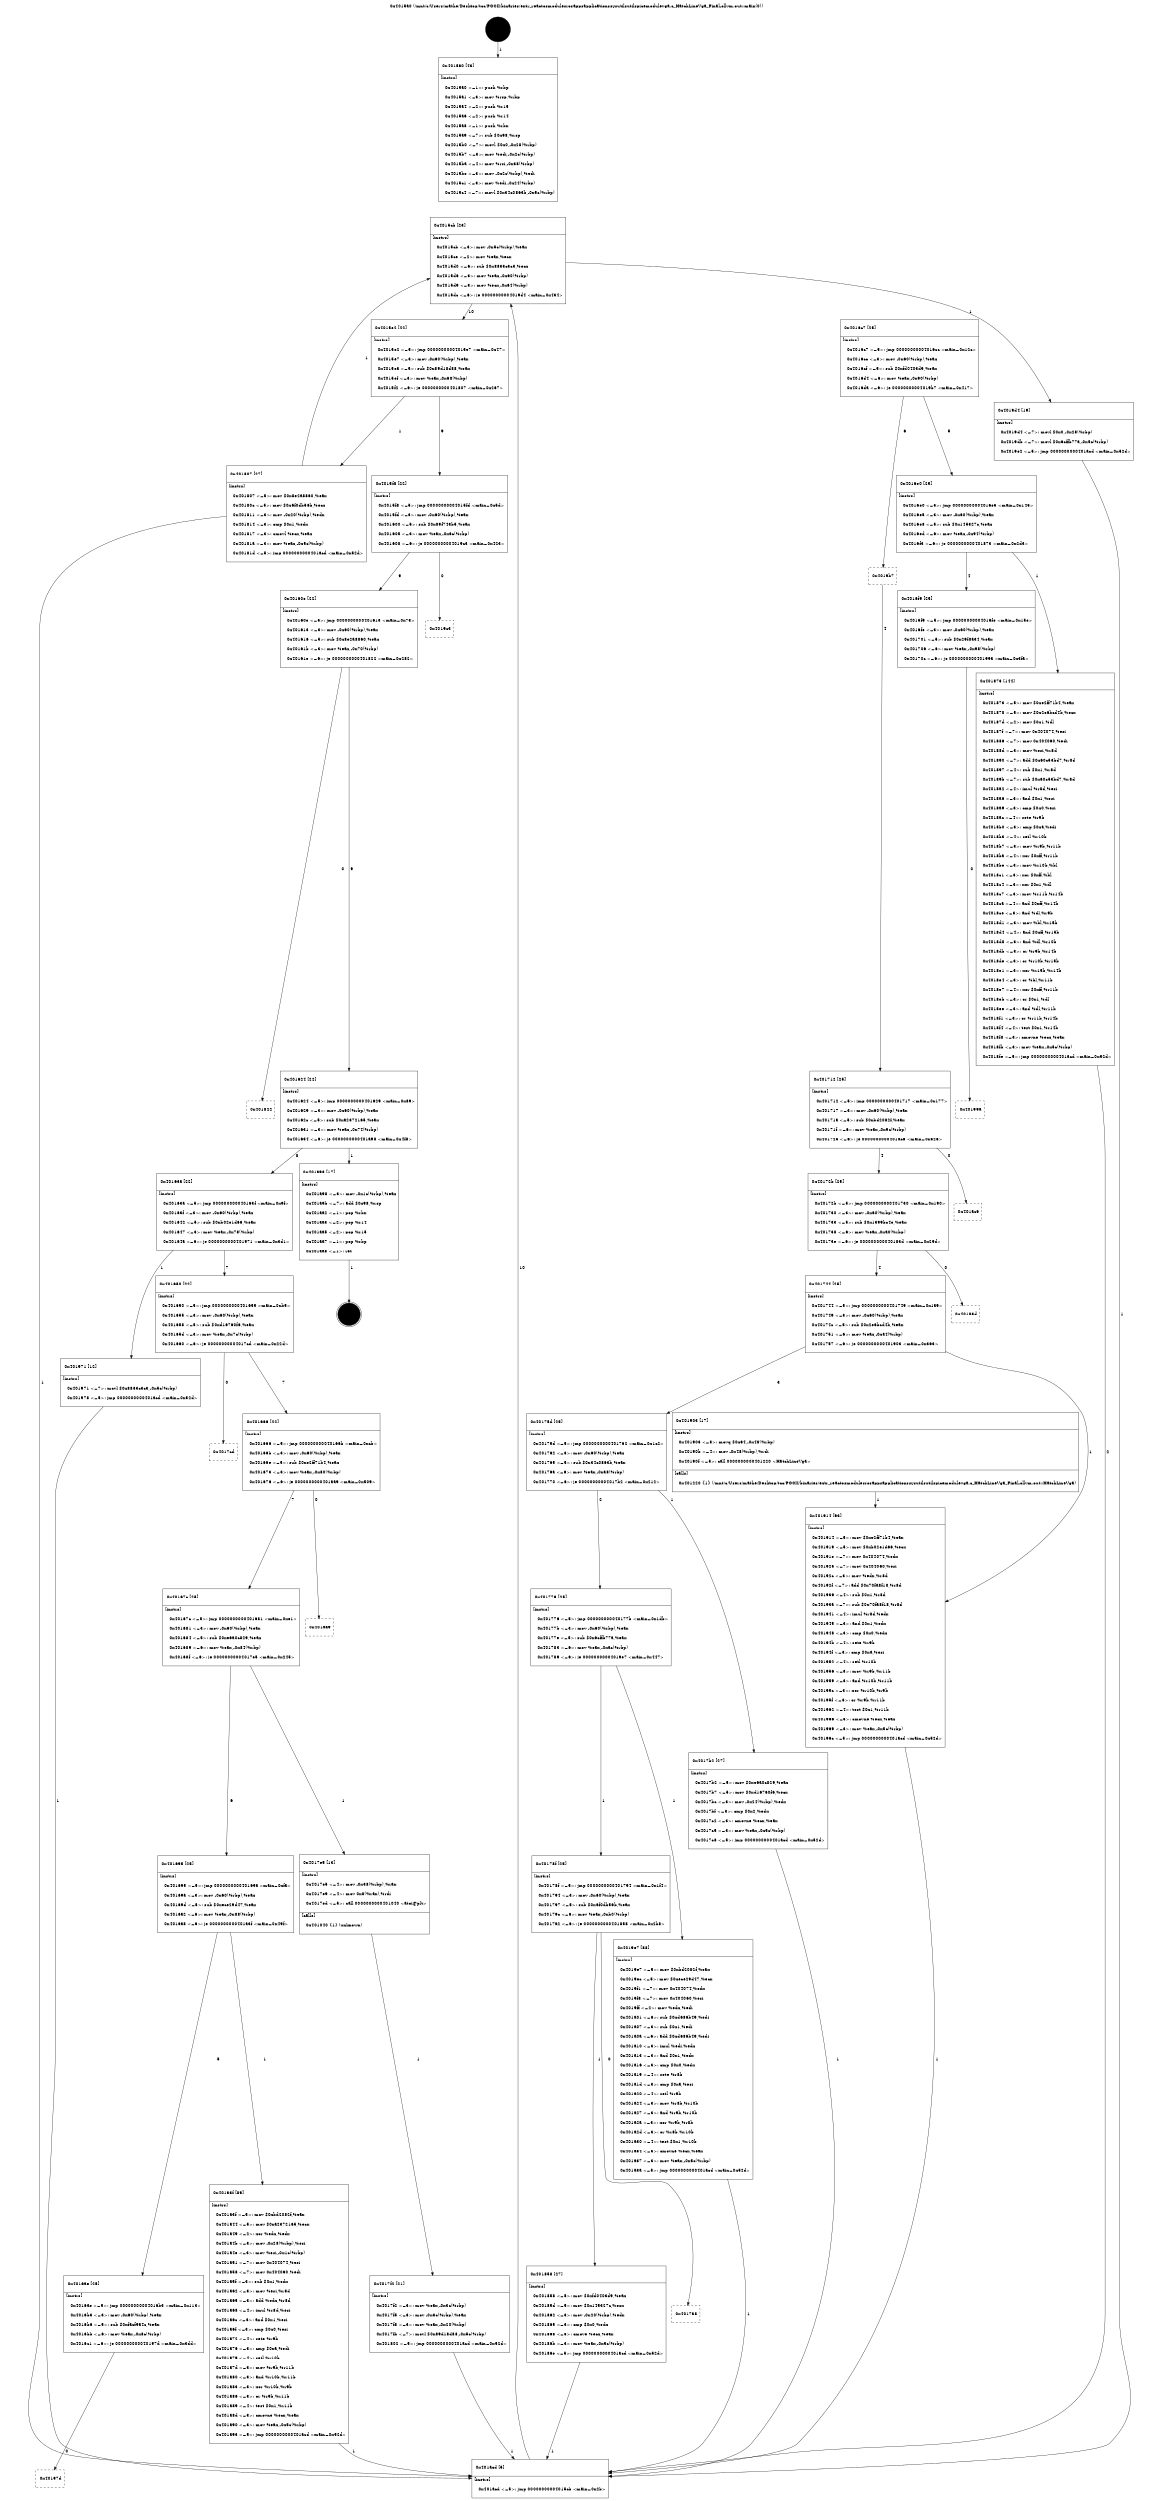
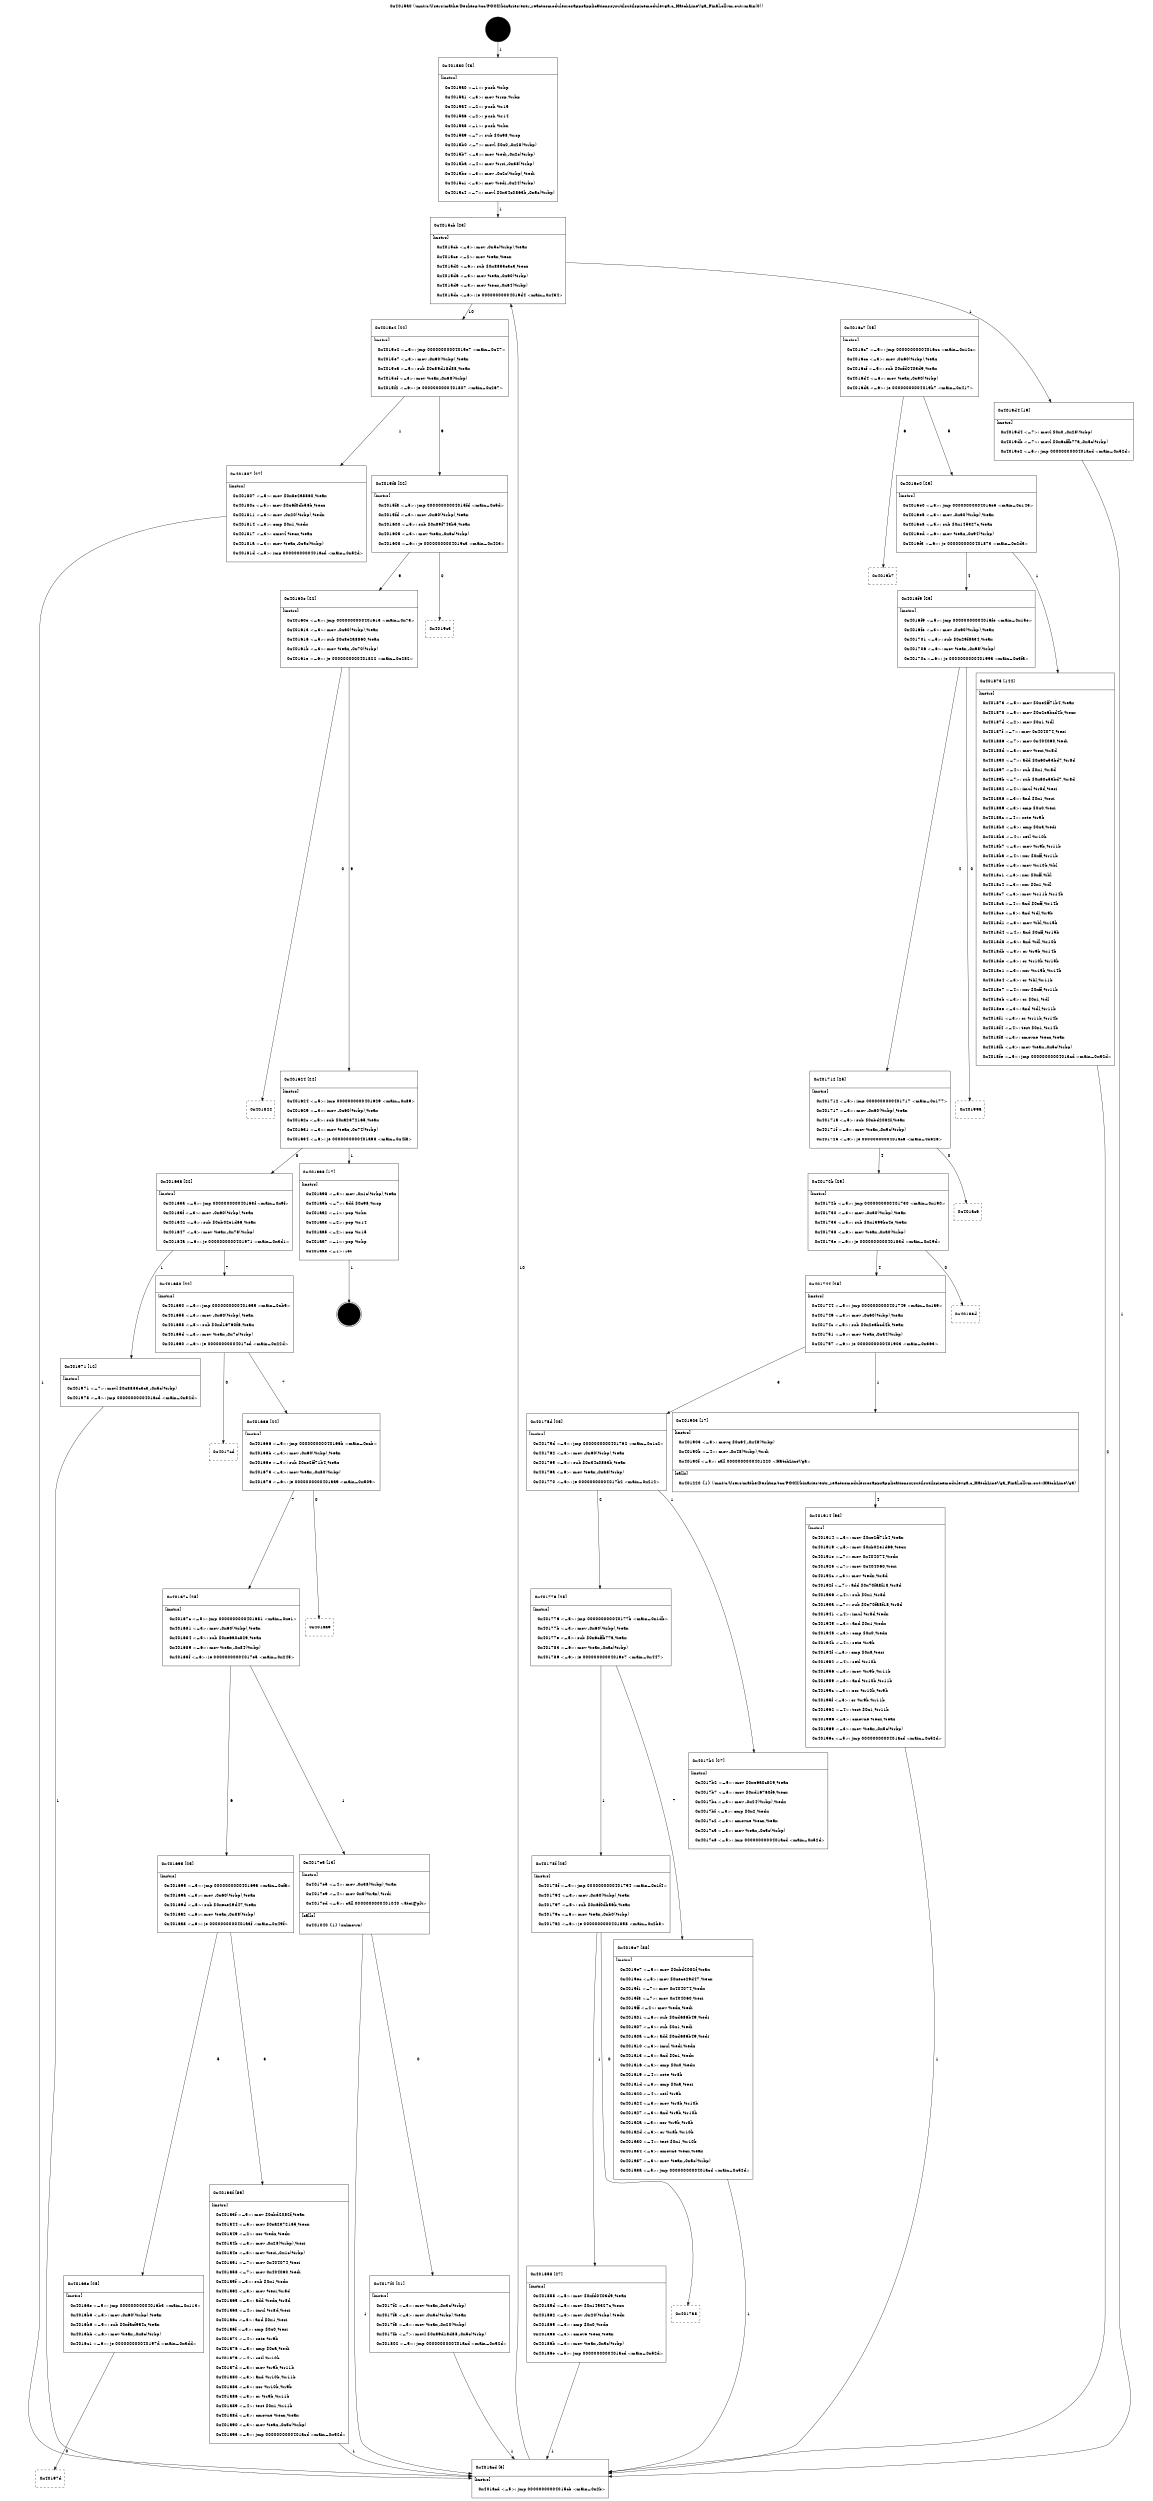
edge "0x401807 [27]" -> "0x4015cb [23]": now "0x4015a0 [43]" -> "0x4015cb [23]"
edge "0x4019b7" -> "0x401712 [25]": now "0x4016f9 [25]" -> "0x401712 [25]"
edge "0x401744 [25]" -> "0x401914 [93]": now "0x401744 [25]" -> "0x401903 [17]"
edge "0x401903 [17]" -> "0x401914 [93]": label " 1" -> " 4"
edge "0x401776 [25]" -> "0x4019e7 [88]": label " 1" -> " 7"
edge "0x401695 [25]" -> "0x401a3f [89]": label " 1" -> " 3"
edge "0x4017e5 [13]" -> "0x4017f2 [21]": label " 1" -> " 0"
edge "0x4017b2 [27]" -> "0x401acd [5]": now "0x4017e5 [13]" -> "0x401acd [5]"
